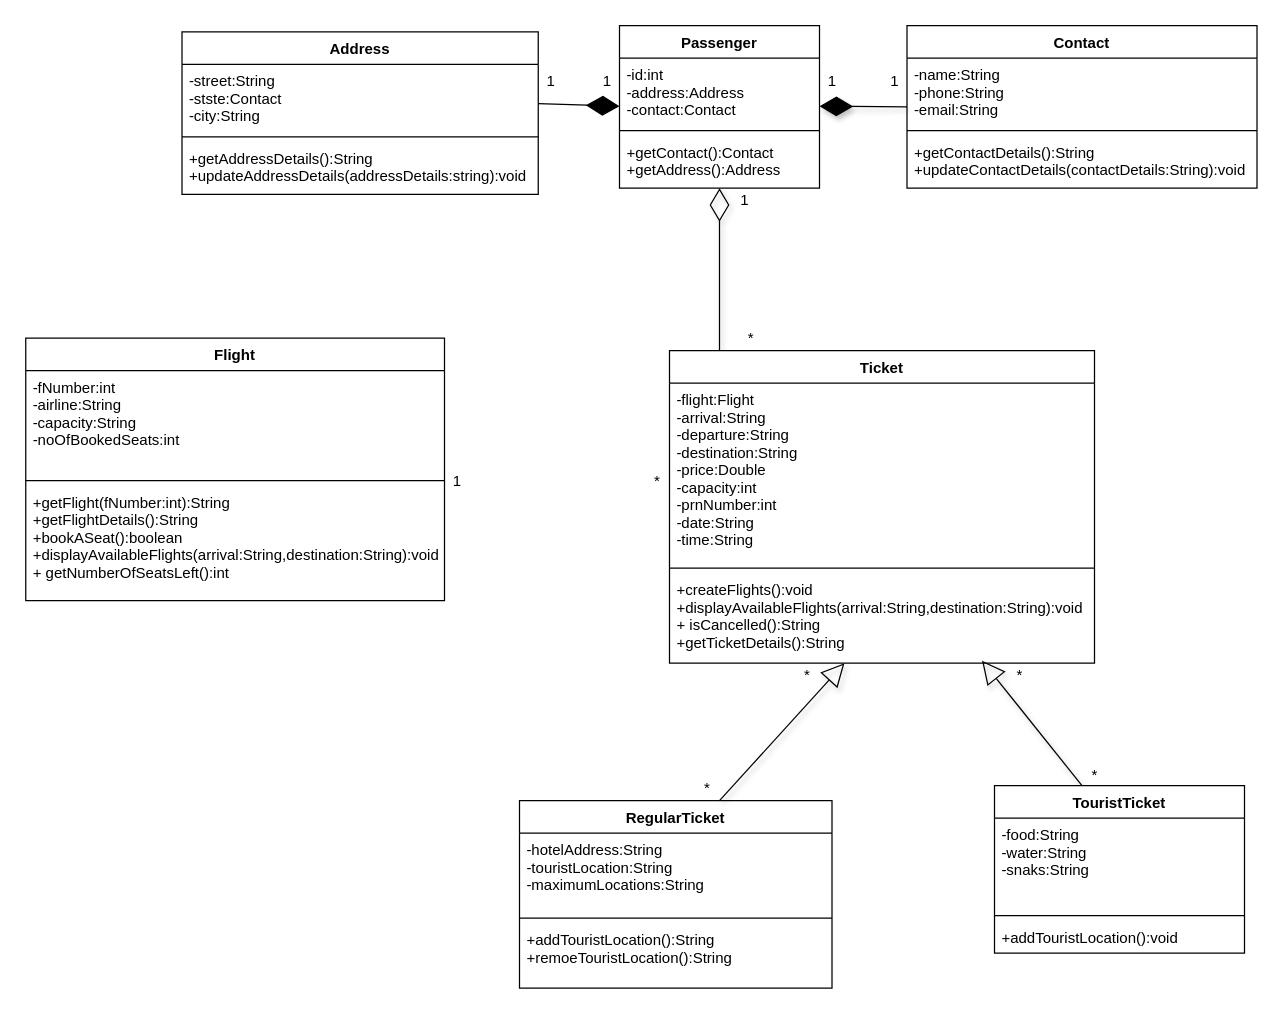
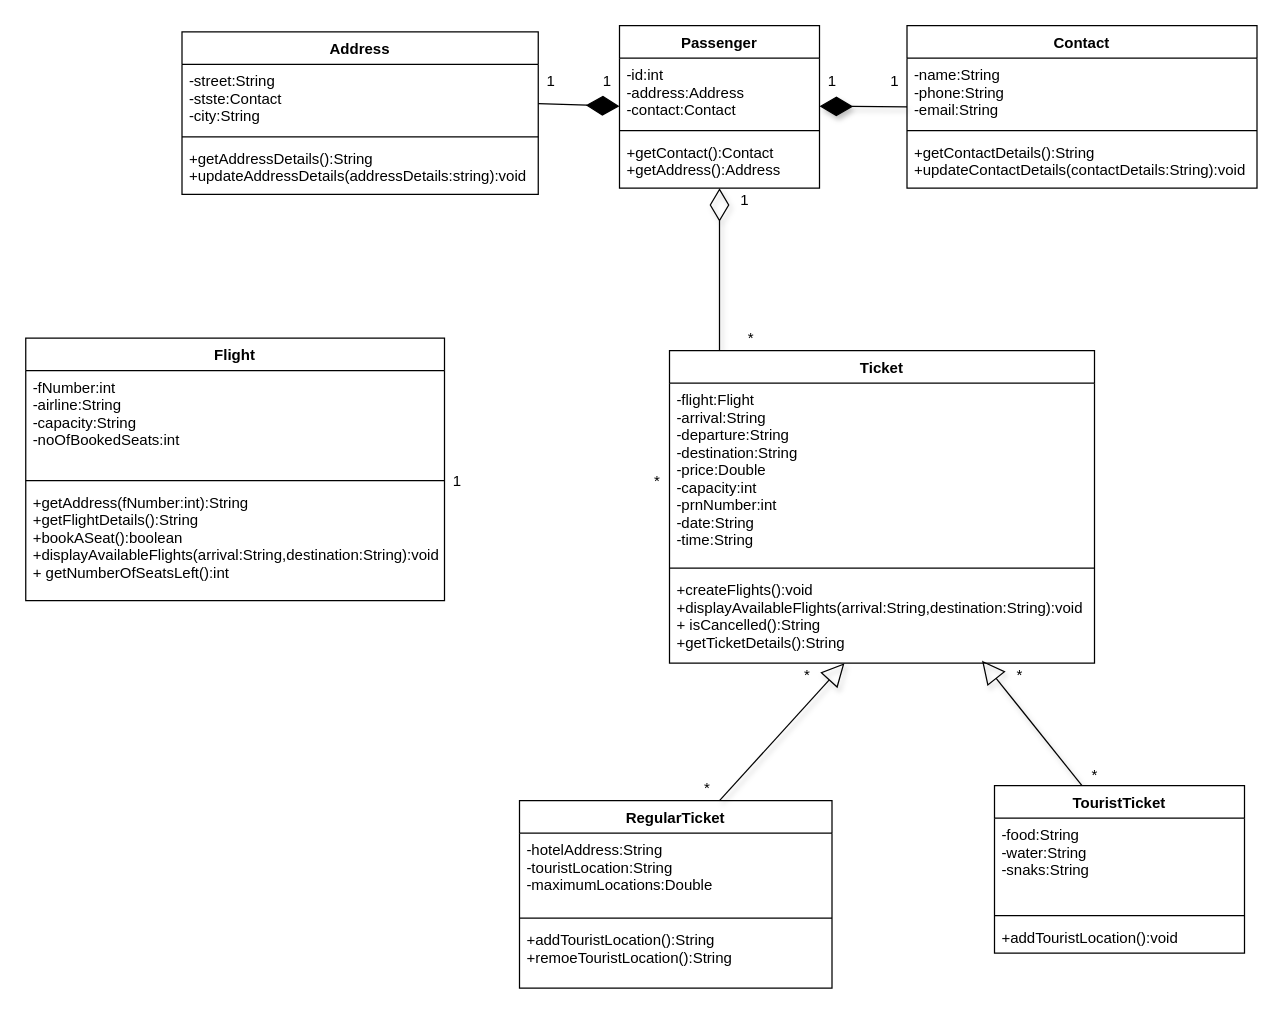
node "+getFlight(fNumber:int):String +getFlightDetails():String +bookASeat():boolean +displayAvailableFlights(arrival:String,destination:String):void + getNumberOfSeatsLeft():int": label "+getFlight(fNumber:int):String +getFlightDetails():String +bookASeat():boolean +displayAvailableFlights(arrival:String,destination:String):void + getNumberOfSeatsLeft():int" -> "+getAddress(fNumber:int):String +getFlightDetails():String +bookASeat():boolean +displayAvailableFlights(arrival:String,destination:String):void + getNumberOfSeatsLeft():int"
node "-hotelAddress:String -touristLocation:String -maximumLocations:String": label "-hotelAddress:String -touristLocation:String -maximumLocations:String" -> "-hotelAddress:String -touristLocation:String -maximumLocations:Double"
